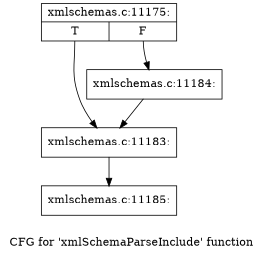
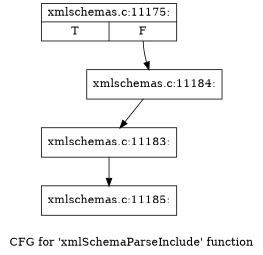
edge "xmlschemas.c:11175:" -> "xmlschemas.c:11183:": removed
